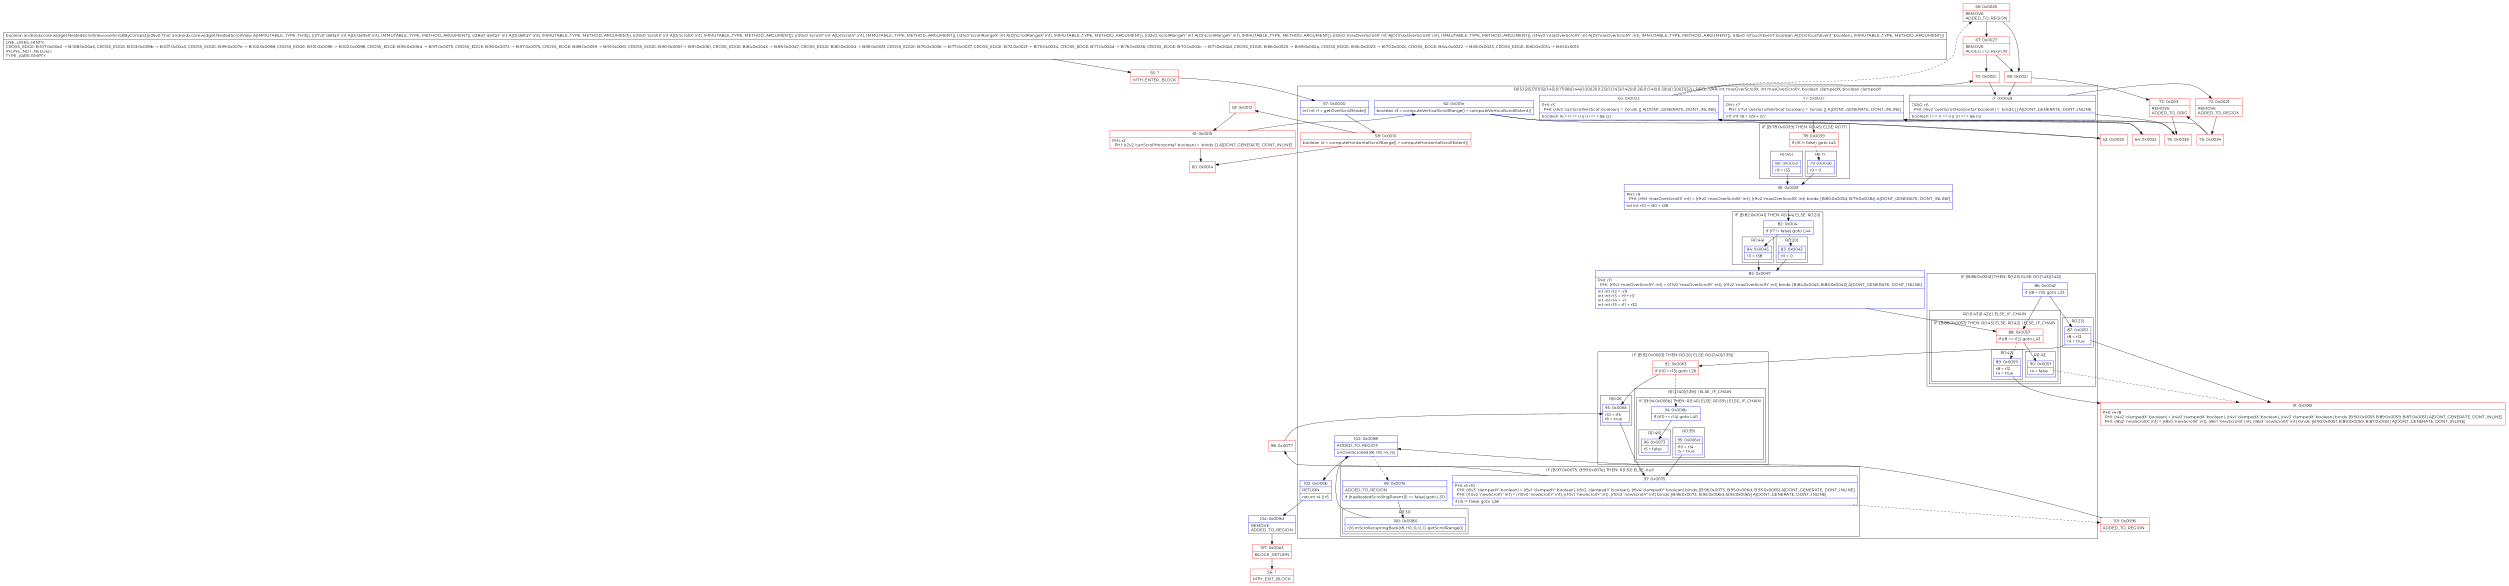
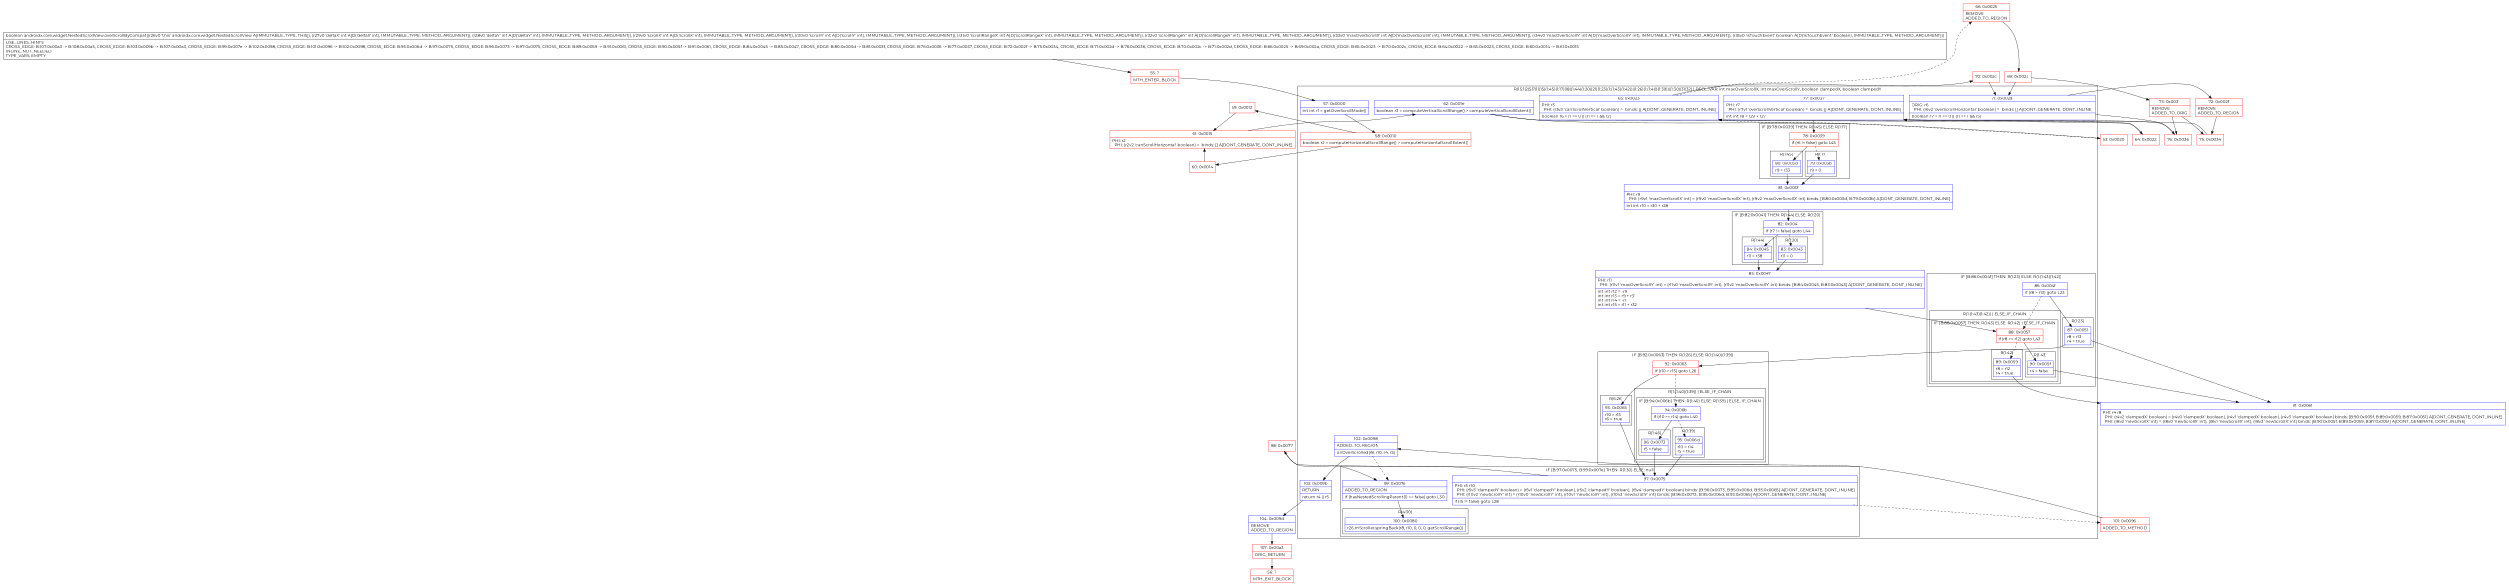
node "67: 0x0027": removed
edge "75: 0x0034" -> "73: 0x0031": reversed
edge "63: 0x0020" -> "65: 0x0023": style solid -> dashed
edge "78: 0x0039" -> "80: 0x003d": added
edge "61: 0x0015" -> "60: 0x0014": reversed
edge "86: 0x004f" -> "88: 0x0057": style solid -> dashed
edge "90: 0x005f" -> "91: 0x0061": style dashed -> solid
node "91: 0x0061": color red -> blue
edge "98: 0x0077" -> "93: 0x0065": now "98: 0x0077" -> "99: 0x007e"
edge "94: 0x006b" -> "95: 0x006d": added
edge "96: 0x0073" -> "97: 0x0075": added
edge "100: 0x0080" -> "102: 0x0098": removed
cluster "R(1:30)": label "R(1:30)" -> "R(4:30)"
node "101: 0x0096": text "ADDED_TO_REGION" -> "ADDED_TO_METHOD"
node "107: 0x00a3": text "BLOCK_RETURN" -> "ORIG_RETURN"
